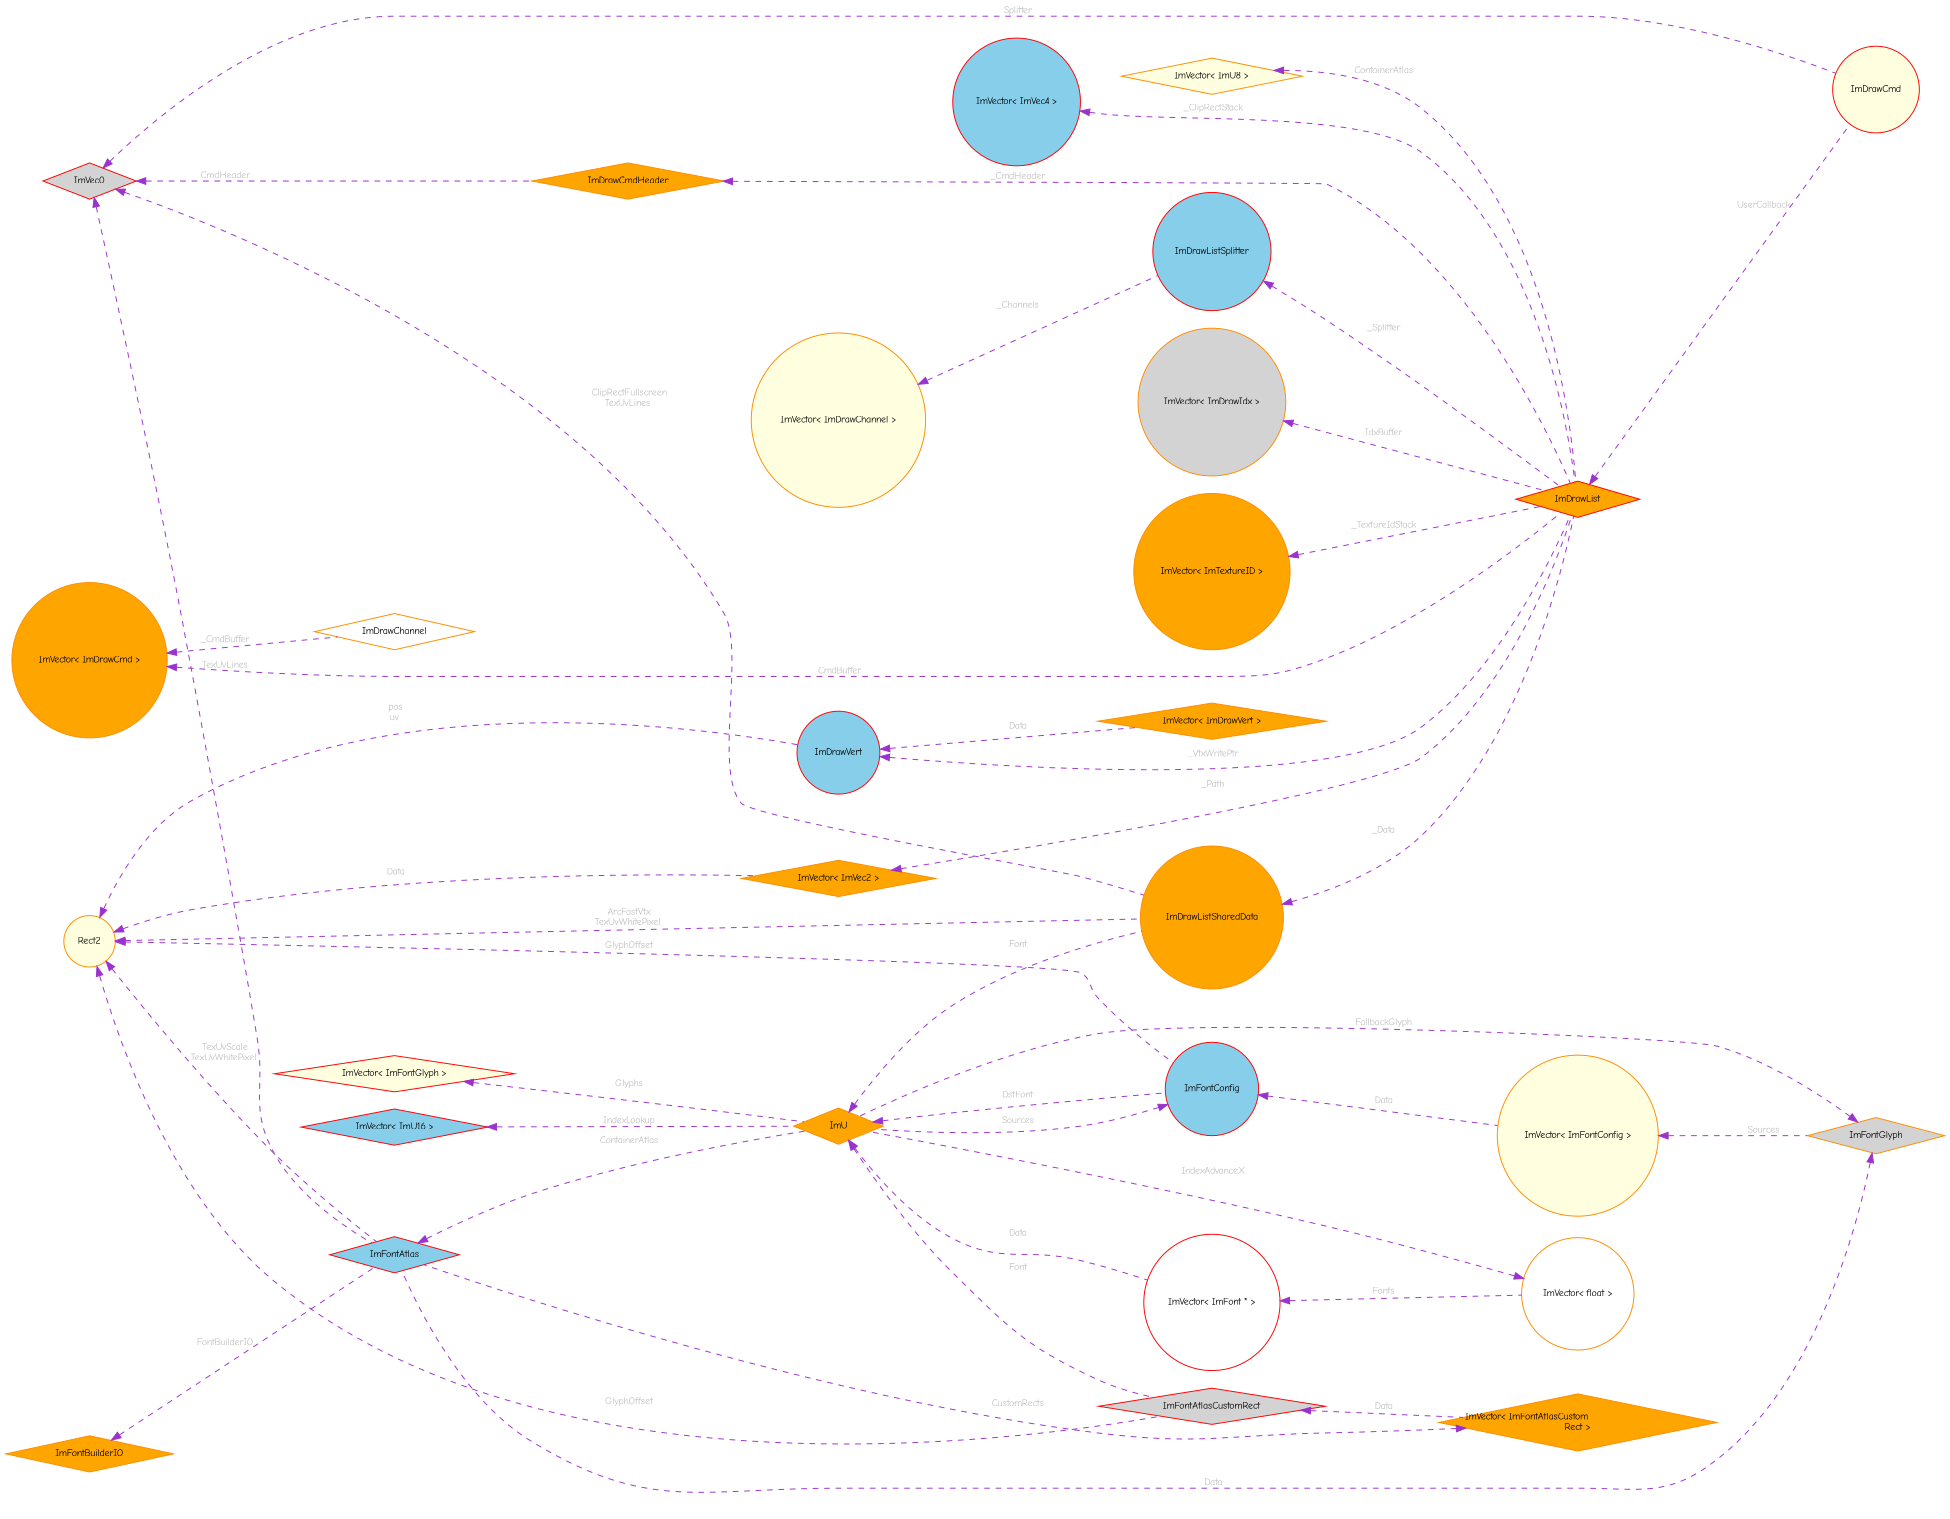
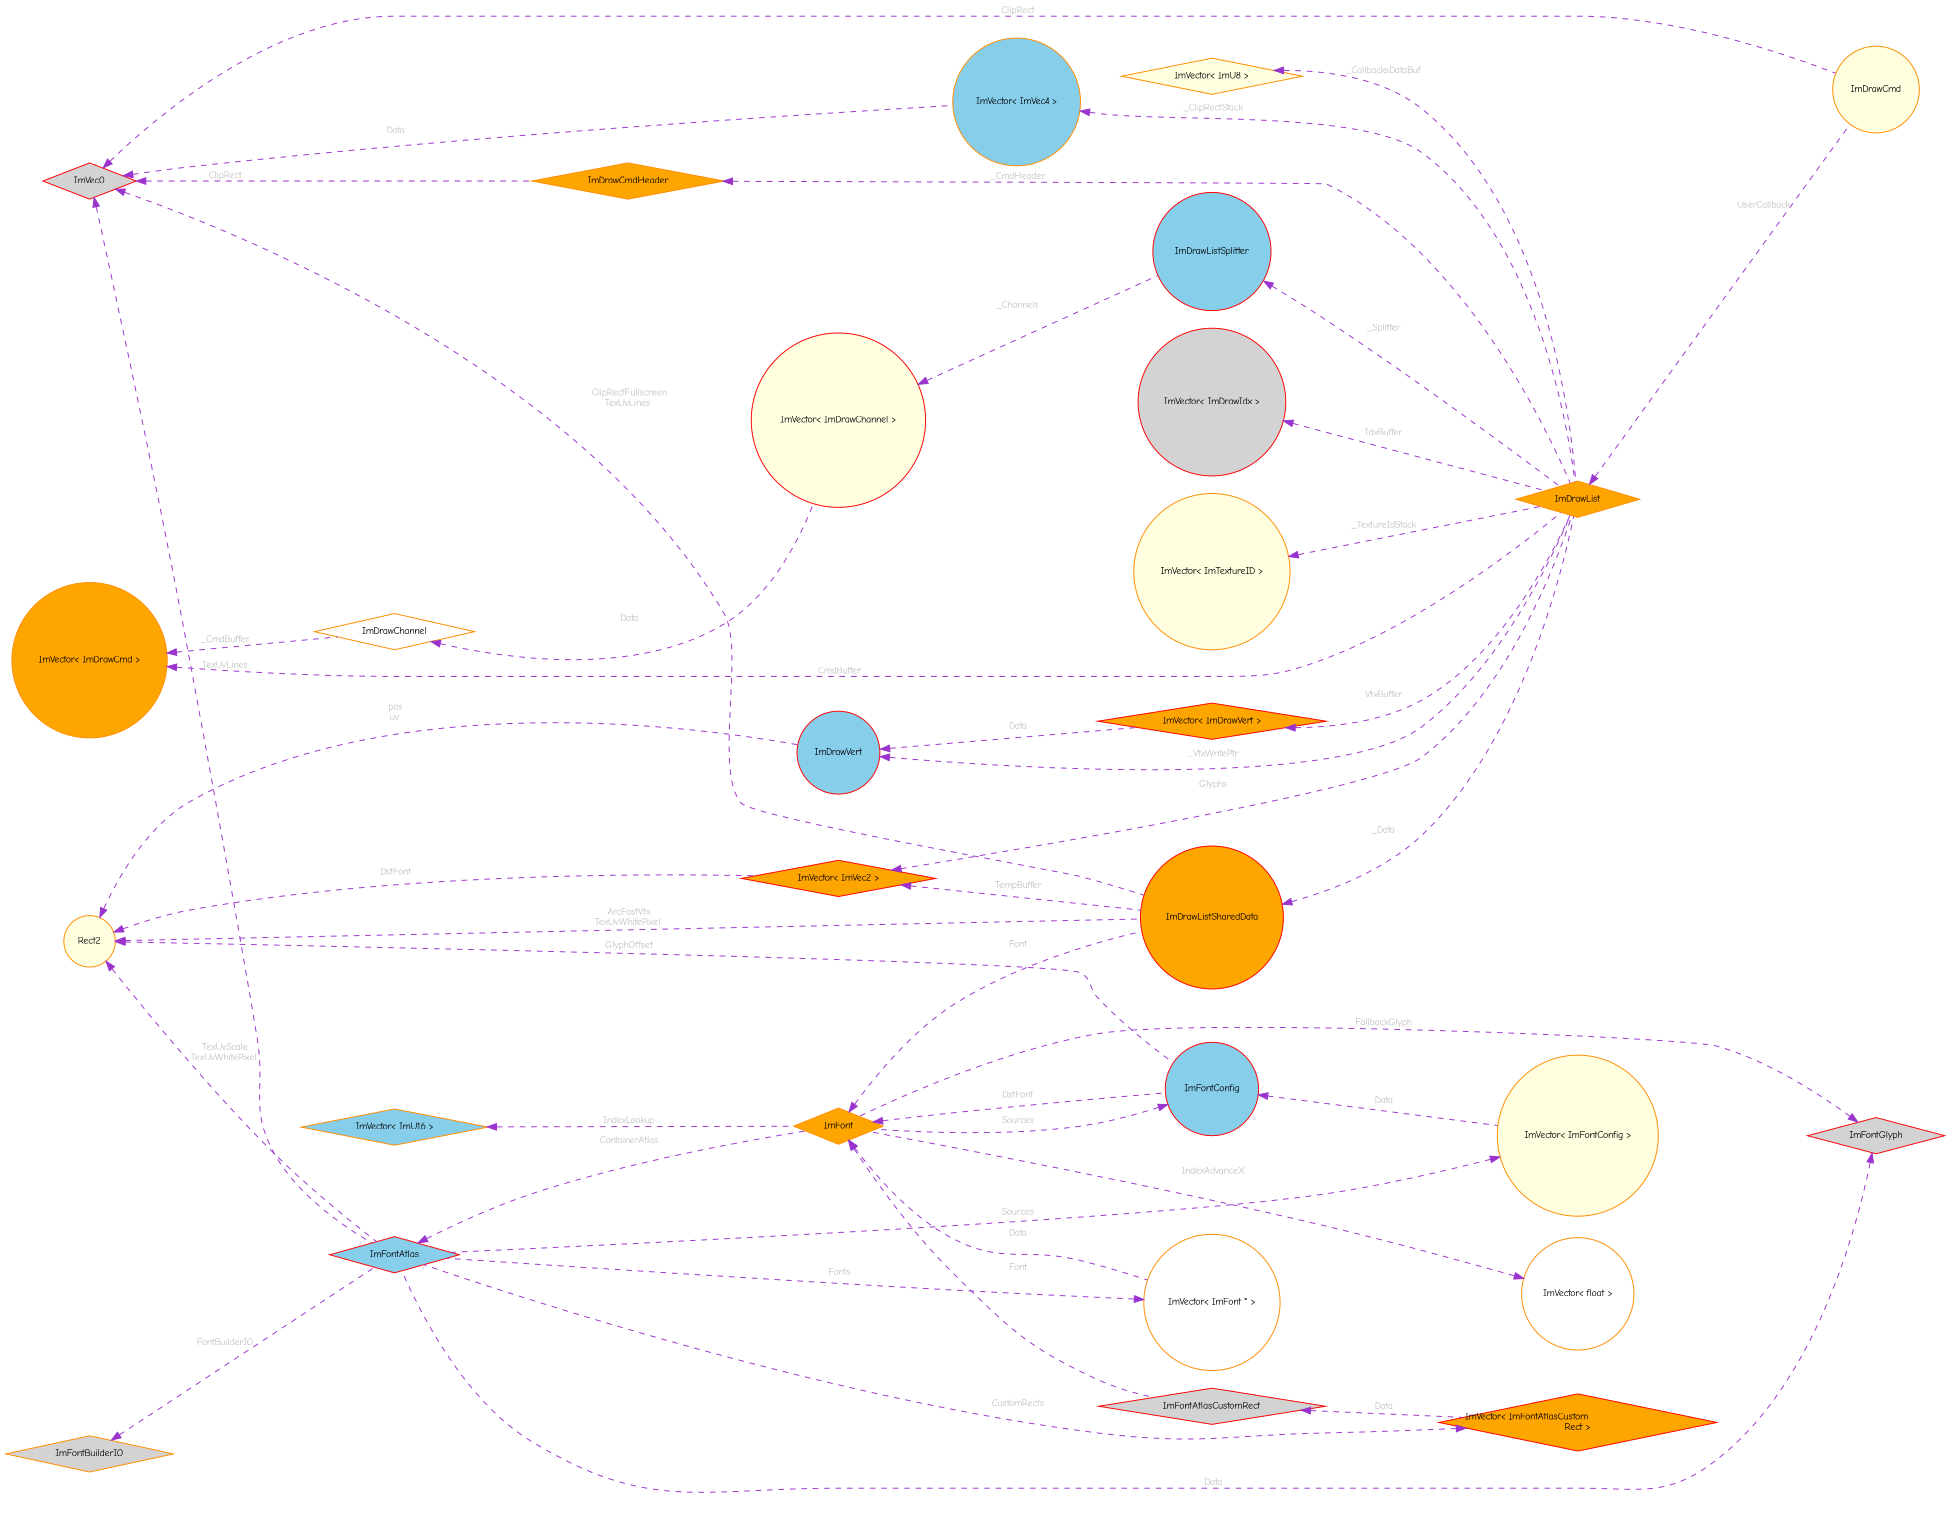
edge "ImDrawCmd" -> "ImVec0": label " Splitter" -> " ClipRect"
edge "ImDrawList" -> "ImVector< ImU8 >": label " ContainerAtlas" -> " _CallbacksDataBuf"
node "ImDrawCmd": color red -> darkorange
node "ImVector< ImVec4 >": color red -> darkorange
edge "ImVector< ImVec4 >" -> "ImVec0": added, label "Data"
edge "ImDrawCmdHeader" -> "ImVec0": label " CmdHeader" -> " ClipRect"
node "ImVector< ImDrawIdx >": color darkorange -> red
node "ImVector< ImDrawChannel >": color darkorange -> red
node "ImDrawList": color red -> darkorange
node "ImVector< ImTextureID >": fillcolor orange -> lightyellow
edge "ImVector< ImDrawChannel >" -> "ImDrawChannel": added, label "Data"
edge "ImDrawList" -> "ImVector< ImDrawVert >": added, label "VtxBuffer"
node "ImVector< ImDrawVert >": color darkorange -> red
edge "ImDrawList" -> "ImVector< ImVec2 >": label " _Path" -> " Glyphs"
edge "ImVector< ImVec2 >" -> "Rect2": label " Data" -> " DstFont"
node "ImVector< ImVec2 >": color darkorange -> red
edge "ImDrawListSharedData" -> "ImVector< ImVec2 >": added, label "TempBuffer"
node "ImDrawListSharedData": color darkorange -> red
node "ImVector< ImFontGlyph >": removed
node "ImU": label "ImU" -> "ImFont"
node "ImVector< ImU16 >": color red -> darkorange
edge "ImFontGlyph" -> "ImVector< ImFontConfig >": now "ImFontAtlas" -> "ImVector< ImFontConfig >"
node "ImFontGlyph": color darkorange -> red
edge "ImVector< float >" -> "ImVector< ImFont * >": now "ImFontAtlas" -> "ImVector< ImFont * >"
node "ImVector< ImFont * >": color red -> darkorange
edge "ImFontAtlasCustomRect" -> "Rect2": removed, label "GlyphOffset"
node "ImVector< ImFontAtlasCustom Rect >": color darkorange -> red
node "ImFontBuilderIO": fillcolor orange -> lightgrey
